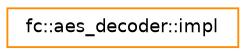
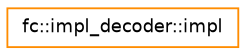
node "fc::aes_decoder::impl": label "fc::aes_decoder::impl" -> "fc::impl_decoder::impl"
